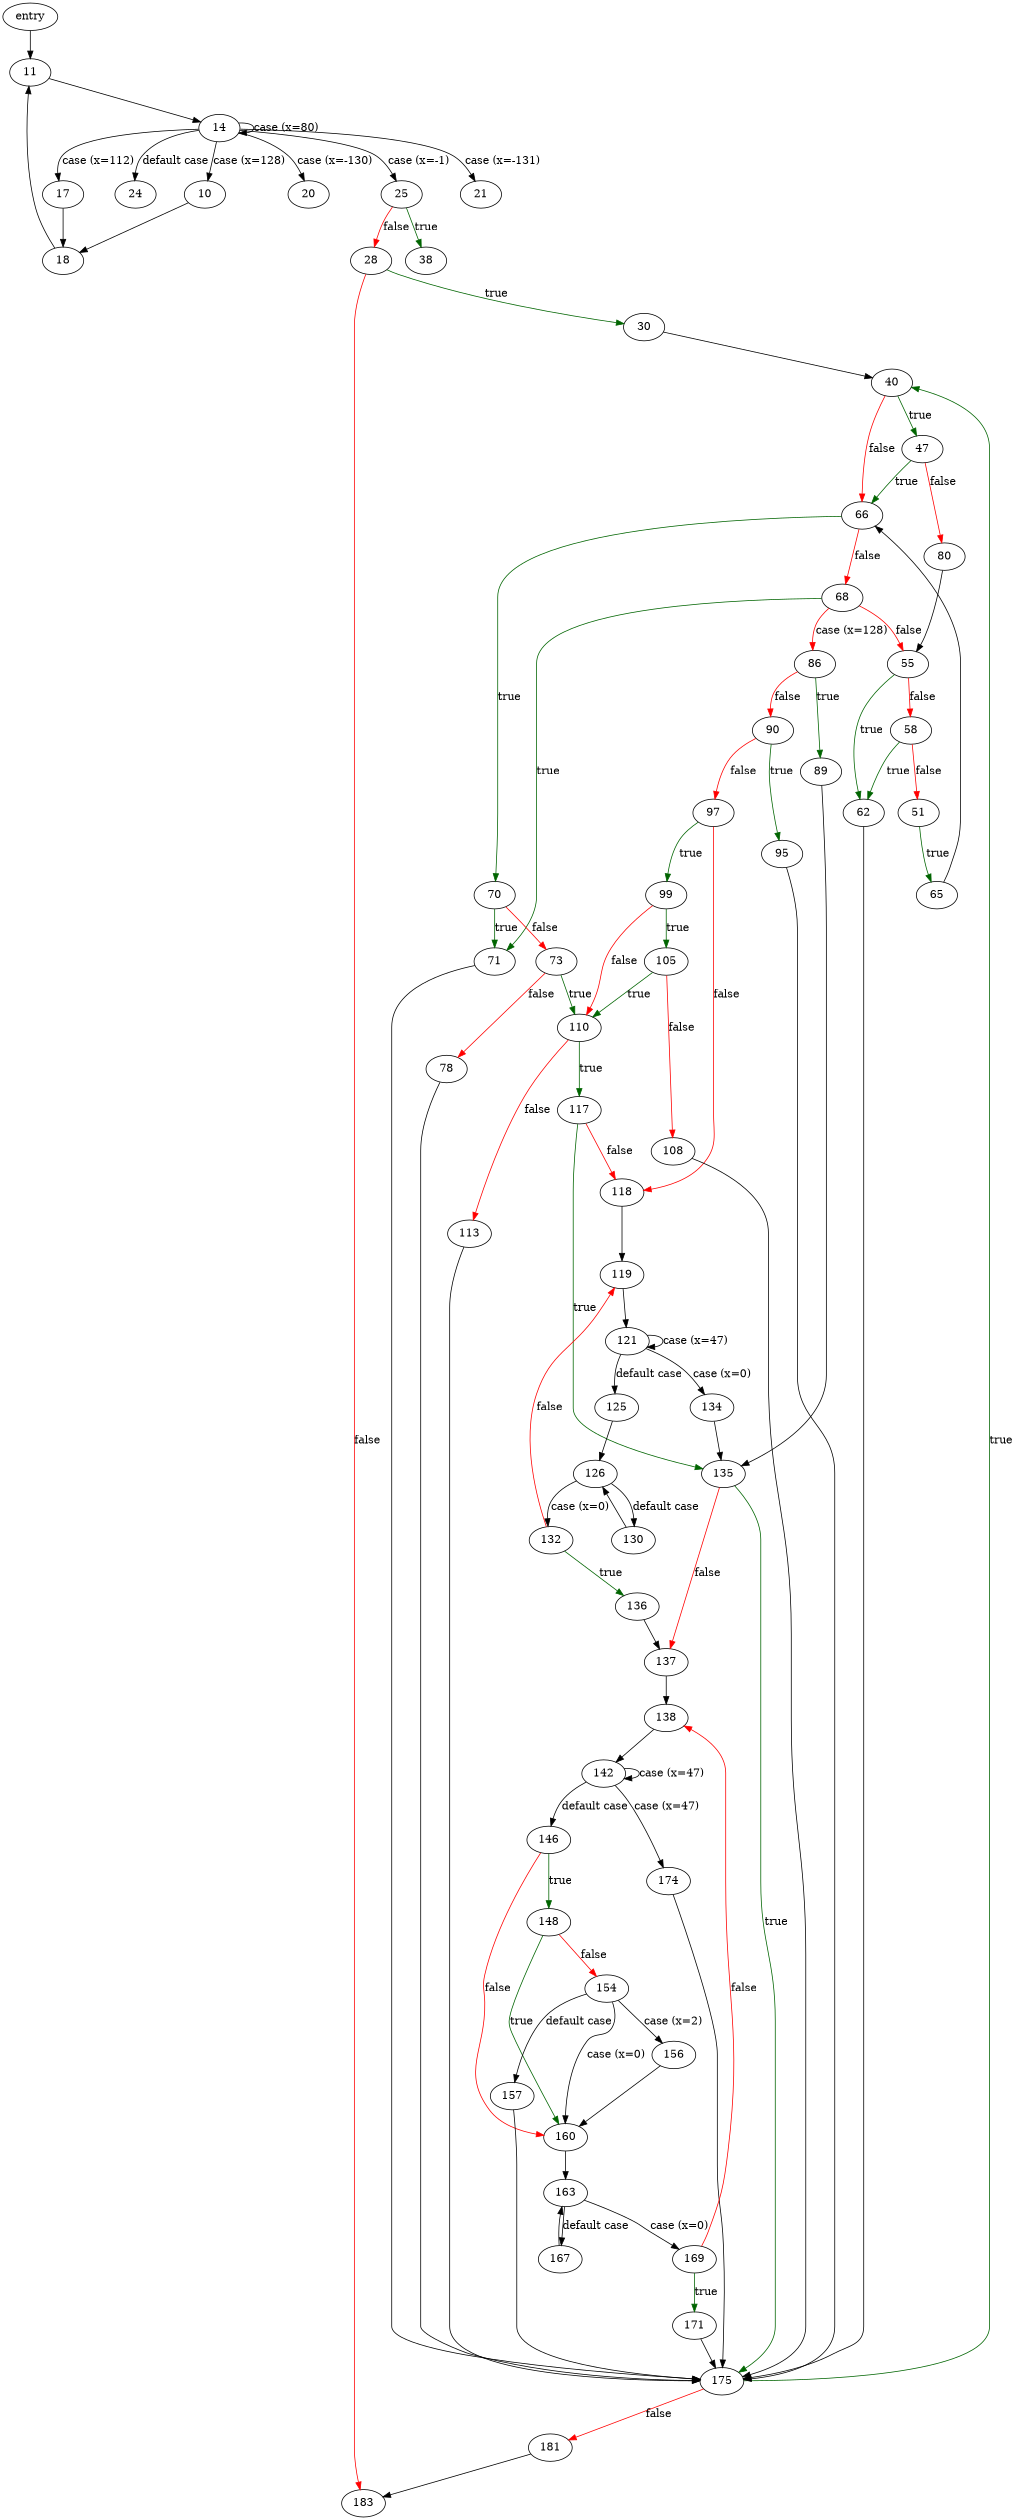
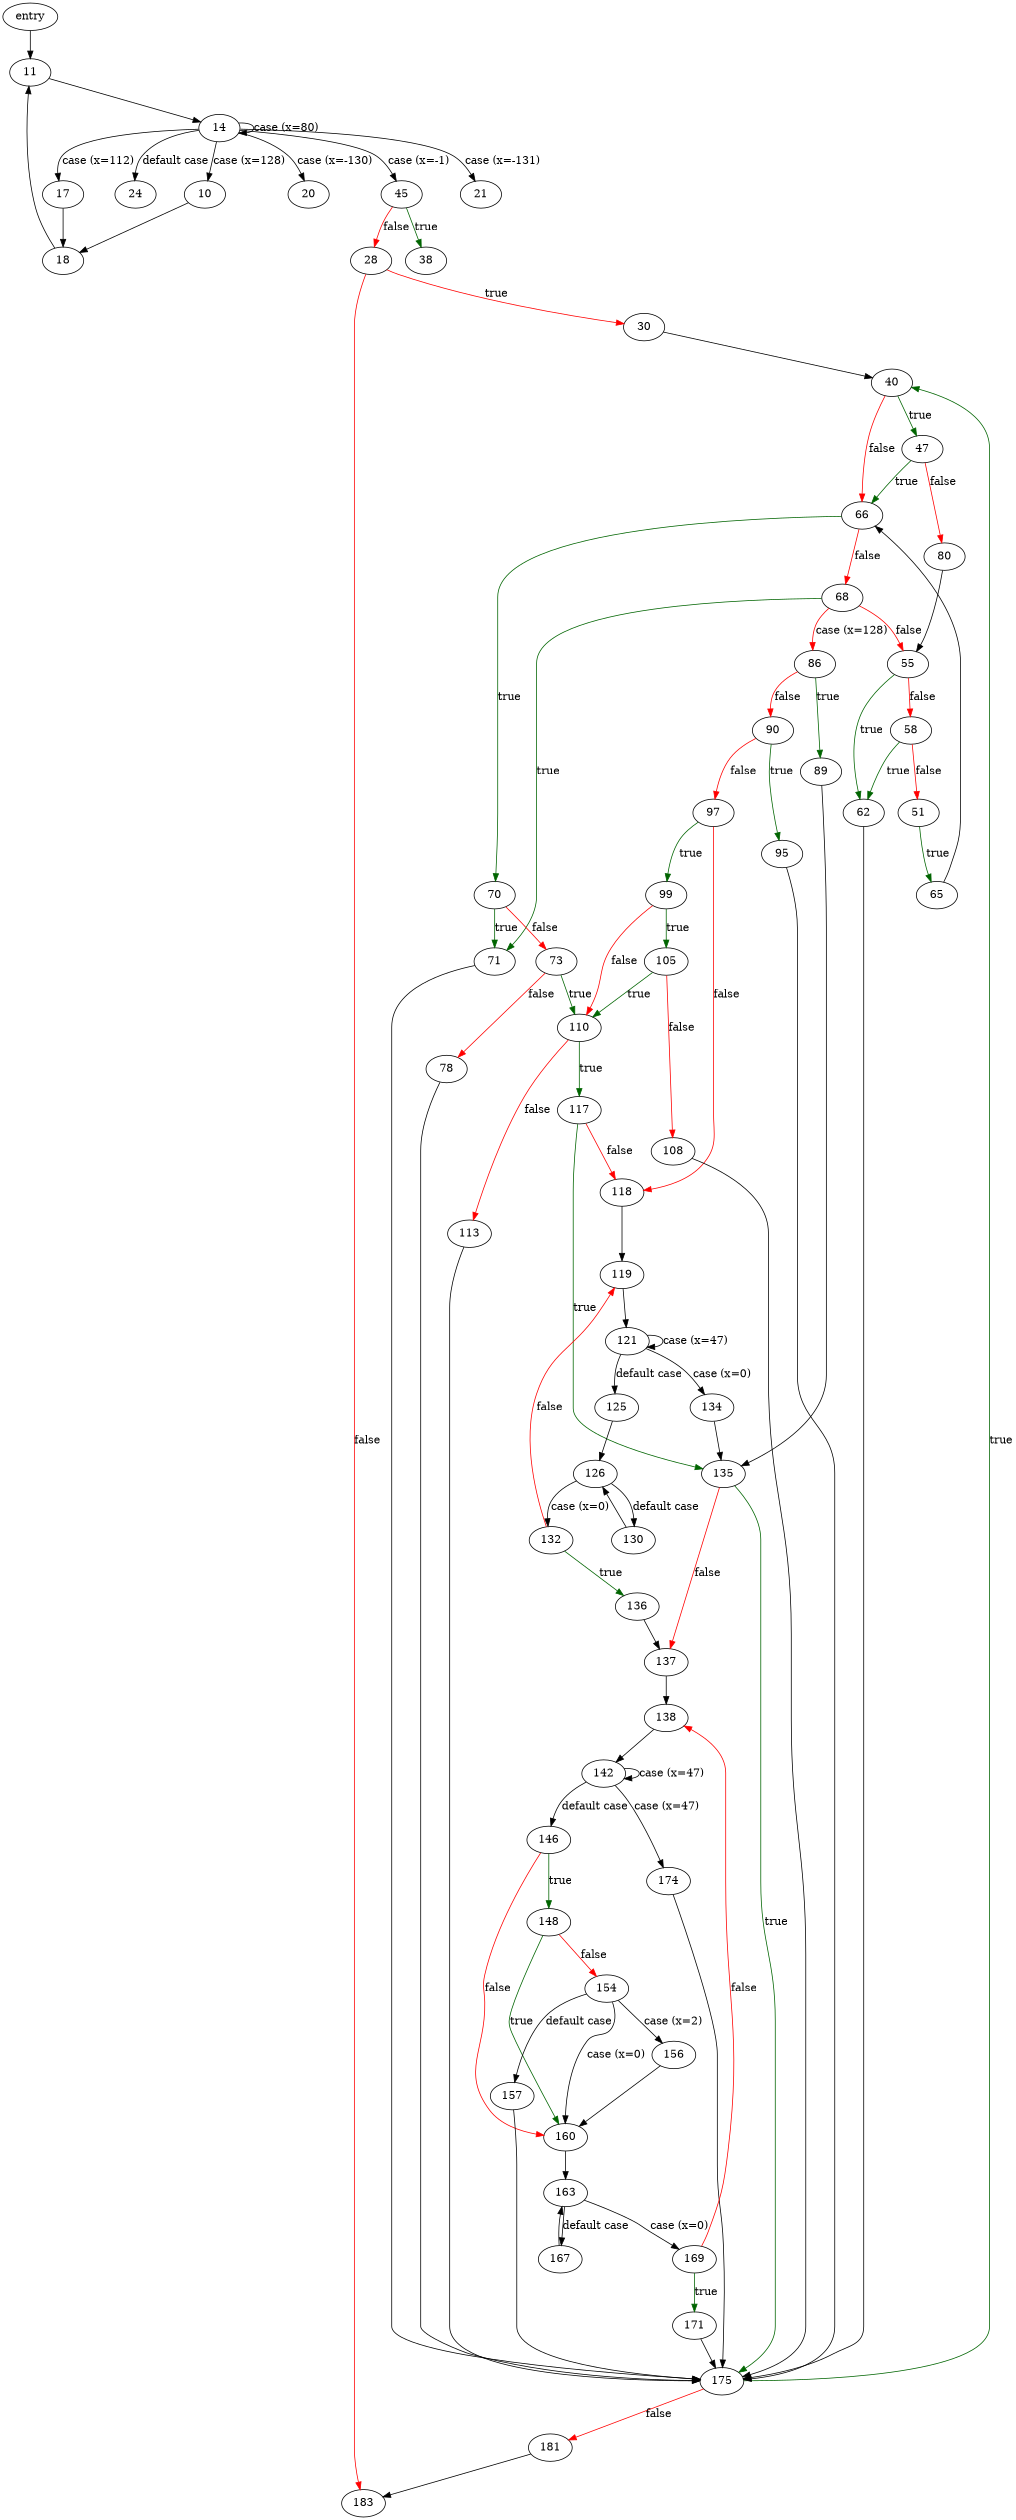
node "25": label "25" -> "45"
edge "28" -> "30": color darkgreen -> red
